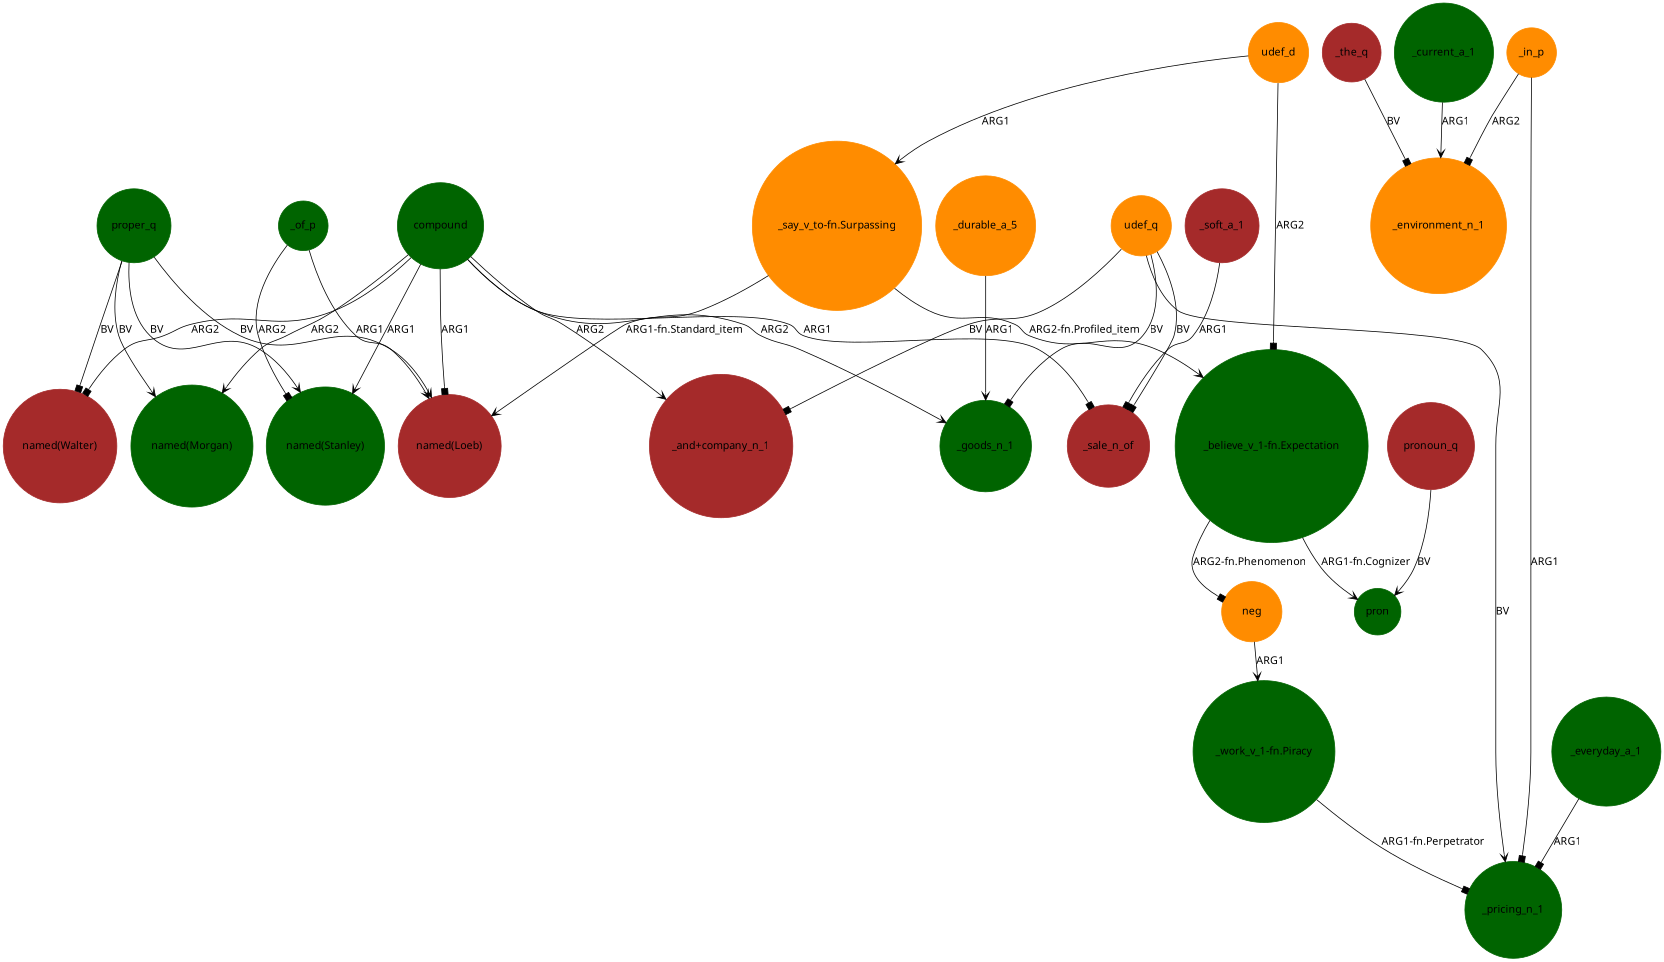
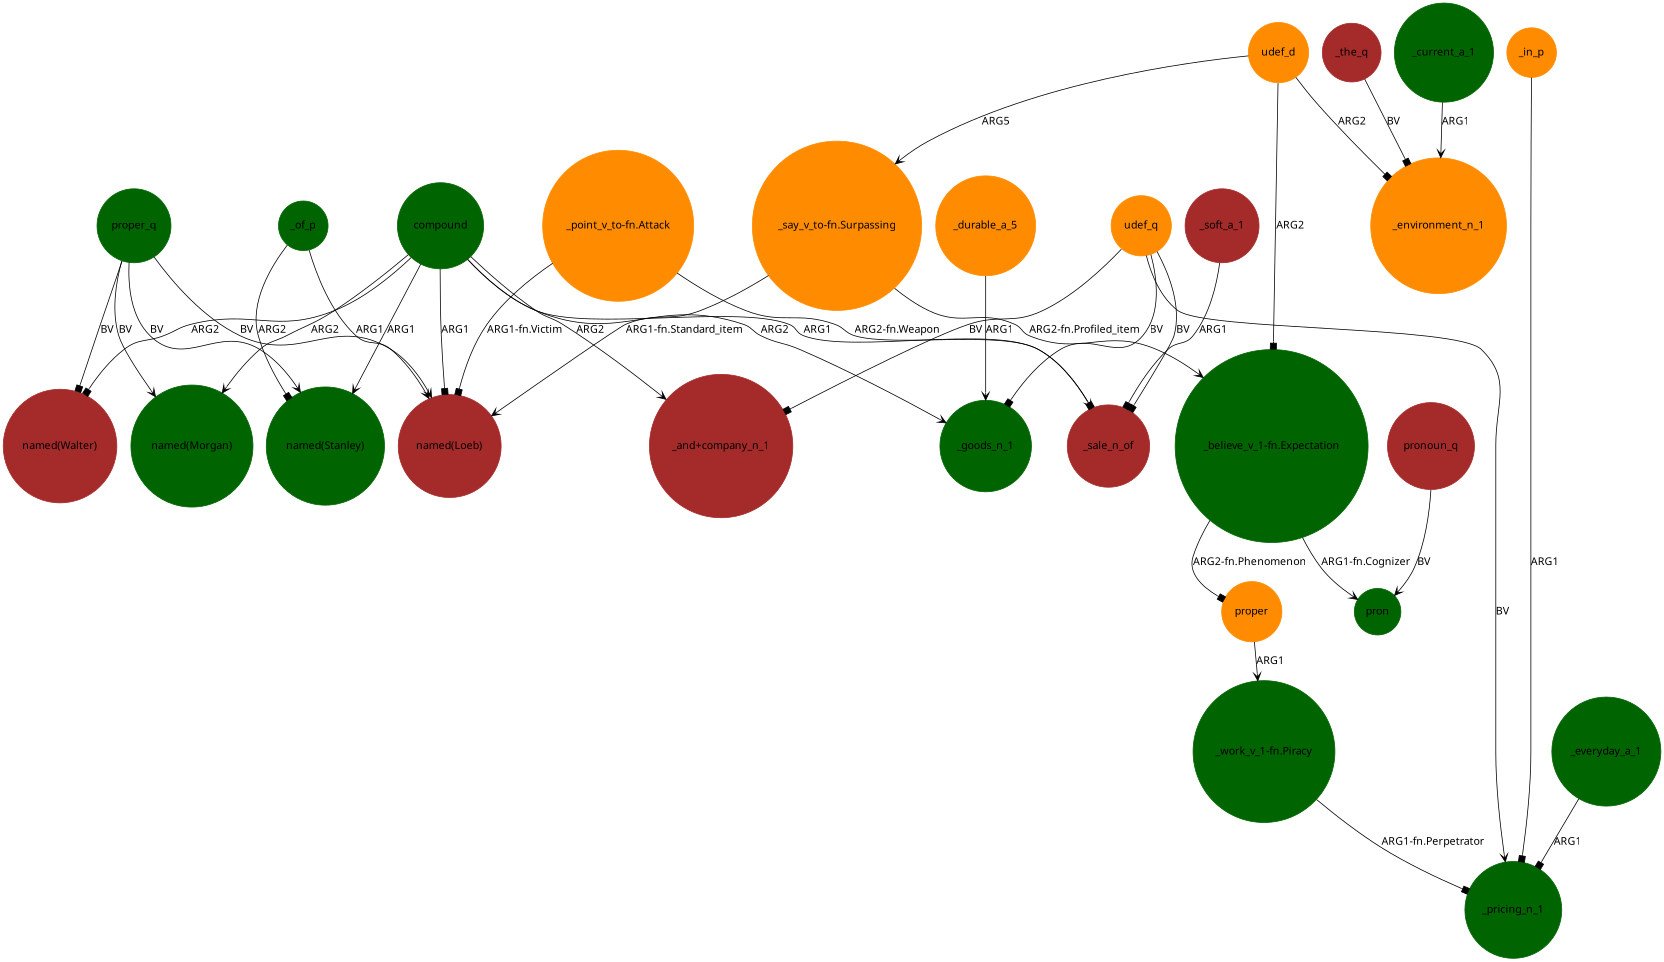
edge "_in_p" -> "_environment_n_1": now "udef_d" -> "_environment_n_1"
edge "udef_d" -> "_say_v_to-fn.Surpassing": label "ARG1" -> "ARG5"
node "_point_v_to-fn.Attack": added
node "neg": label "neg" -> "proper"
